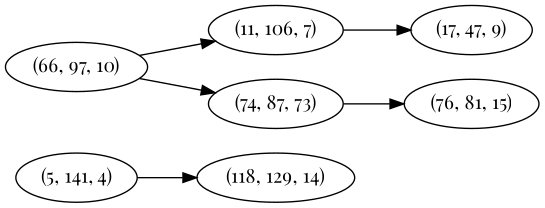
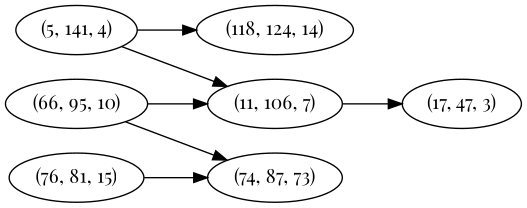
node "(17, 47, 9)": label "(17, 47, 9)" -> "(17, 47, 3)"
edge "(5, 141, 4)" -> "(11, 106, 7)": added
node "(66, 97, 10)": label "(66, 97, 10)" -> "(66, 95, 10)"
edge "(74, 87, 73)" -> "(76, 81, 15)": reversed
node "(118, 129, 14)": label "(118, 129, 14)" -> "(118, 124, 14)"
